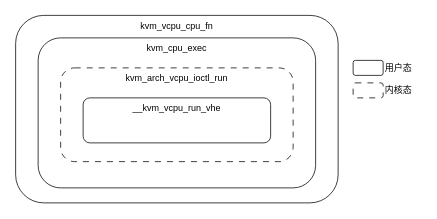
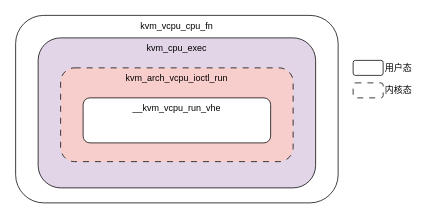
node "kvm_cpu_exec": fillcolor #ffffff -> #e1d5e7
node "kvm_arch_vcpu_ioctl_run": fillcolor #ffffff -> #f8cecc
